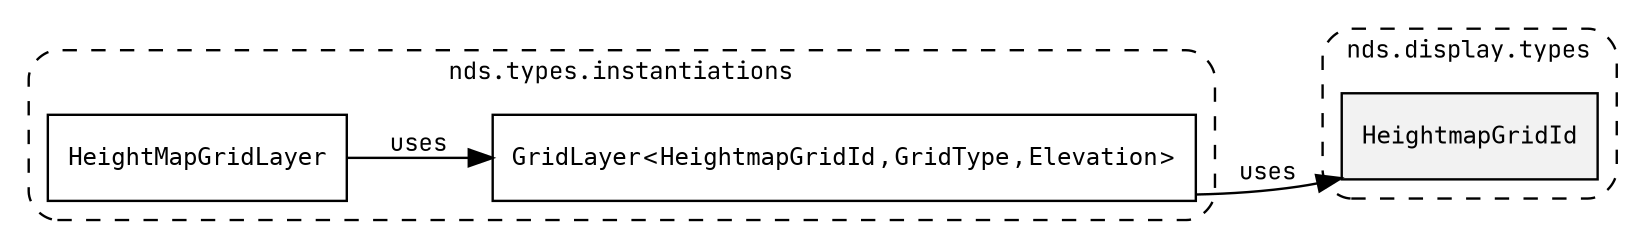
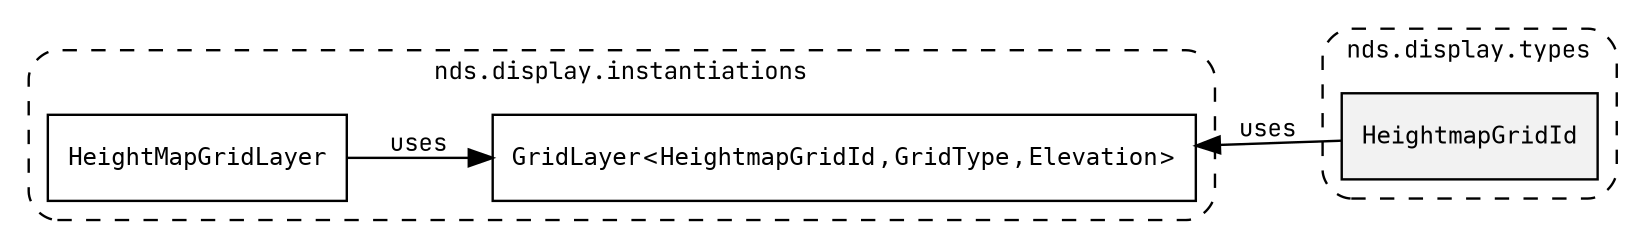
cluster "nds.types.instantiations": label "nds.types.instantiations" -> "nds.display.instantiations"
edge "GridLayer" -> "HeightmapGridId": reversed
